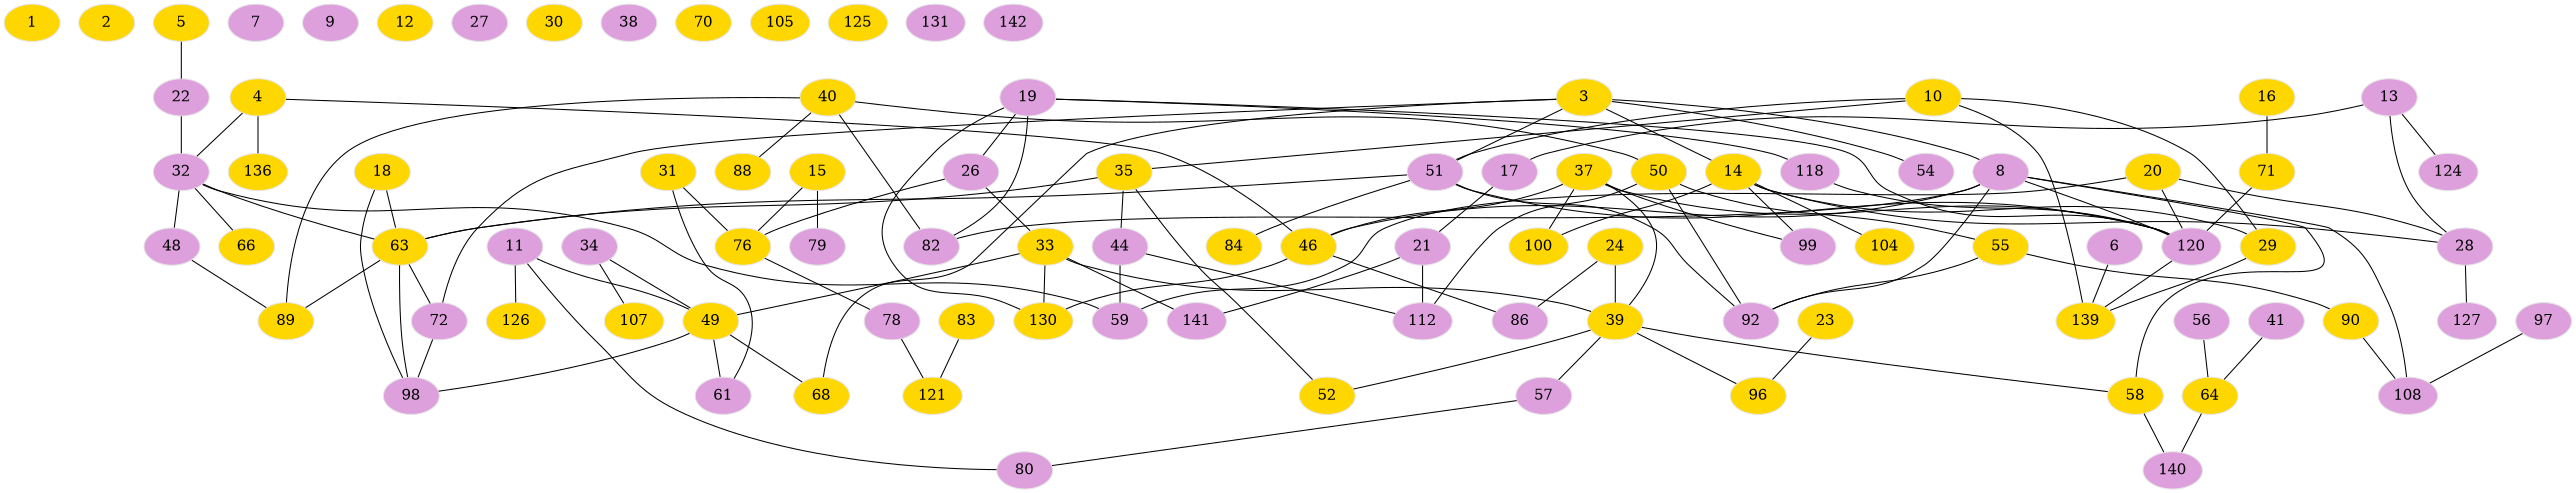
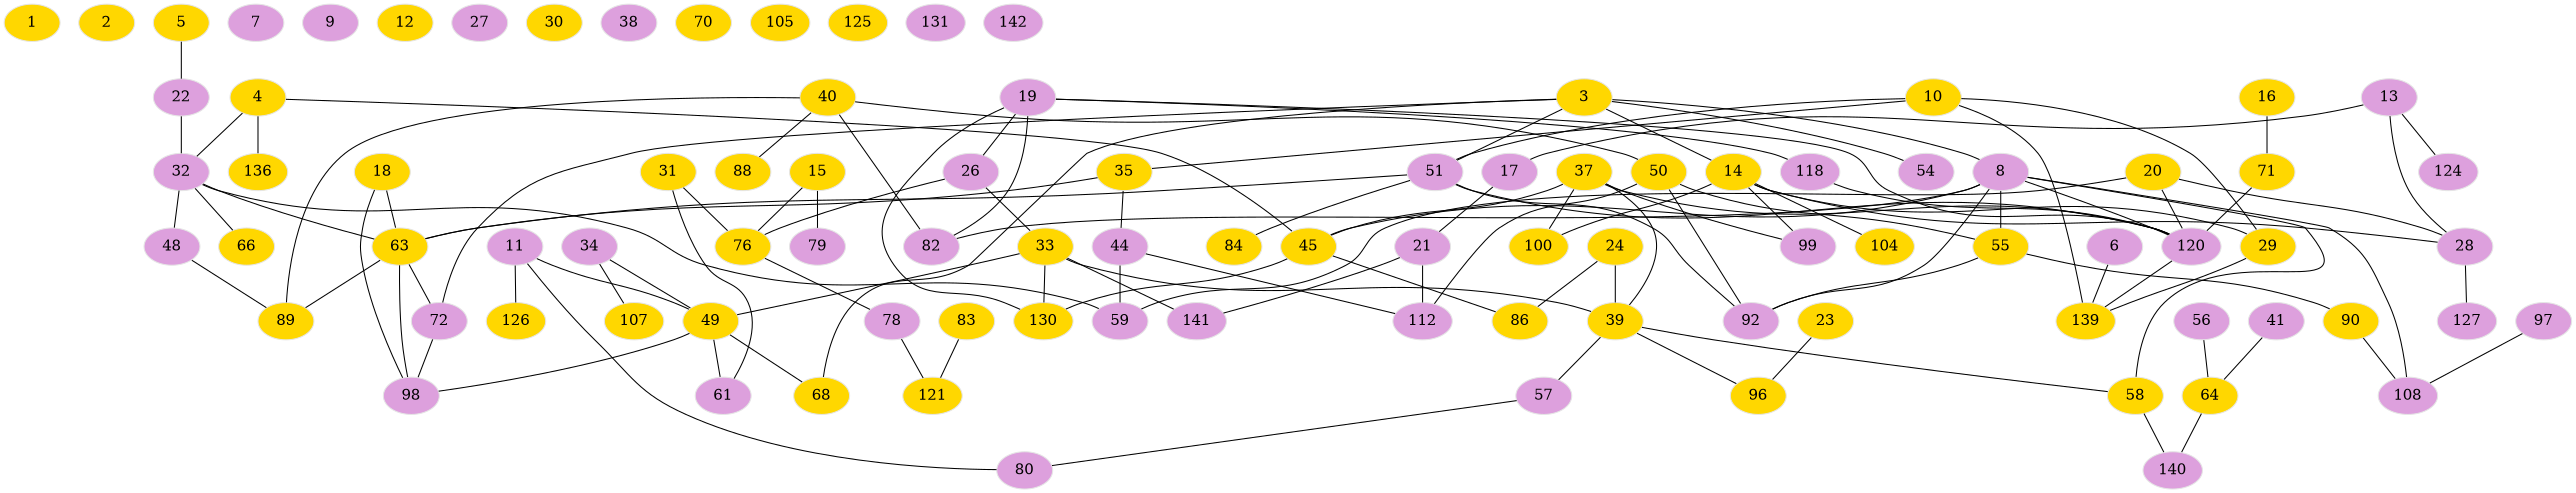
edge "8" -- "55": added
node "46": label "46" -> "45"
node "86": fillcolor plum -> gold
node "52": removed
